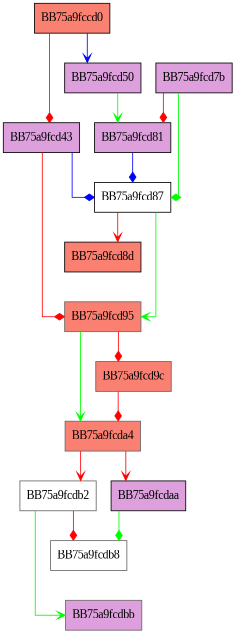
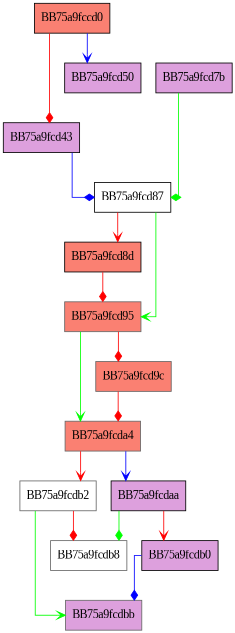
node "BB75a9fcd81": removed
edge "BB75a9fcd43" -> "BB75a9fcd95": now "BB75a9fcd8d" -> "BB75a9fcd95"
edge "BB75a9fcda4" -> "BB75a9fcdaa": color red -> blue
node "BB75a9fcdb0": added
